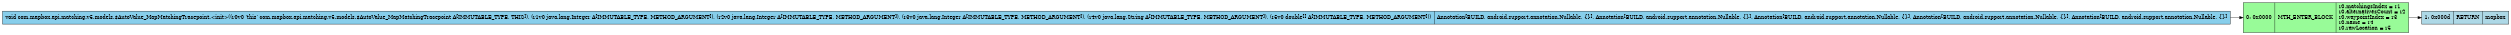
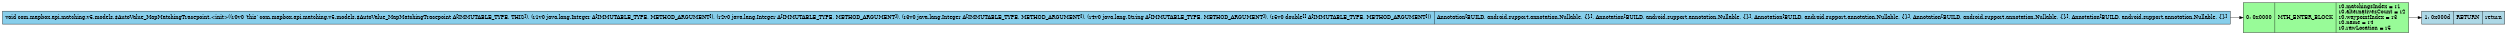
node "1: 0x000d": text "mapbox" -> "return"
